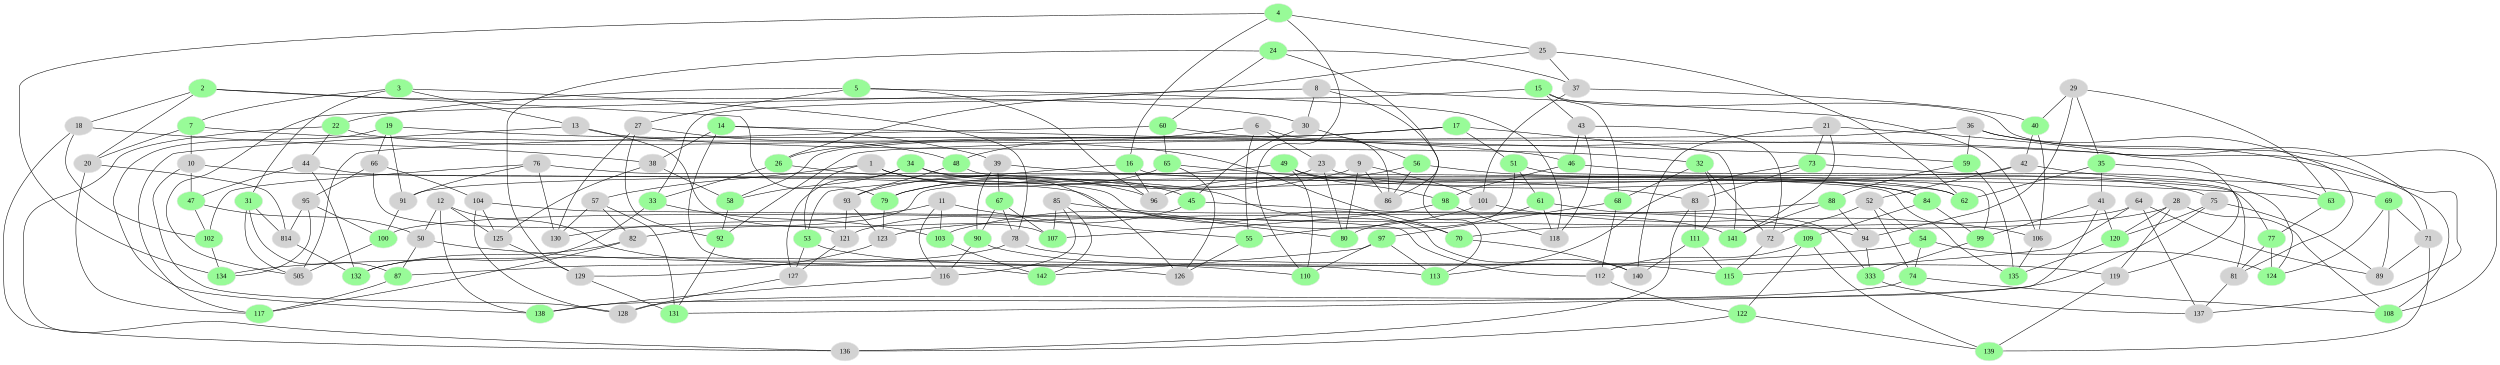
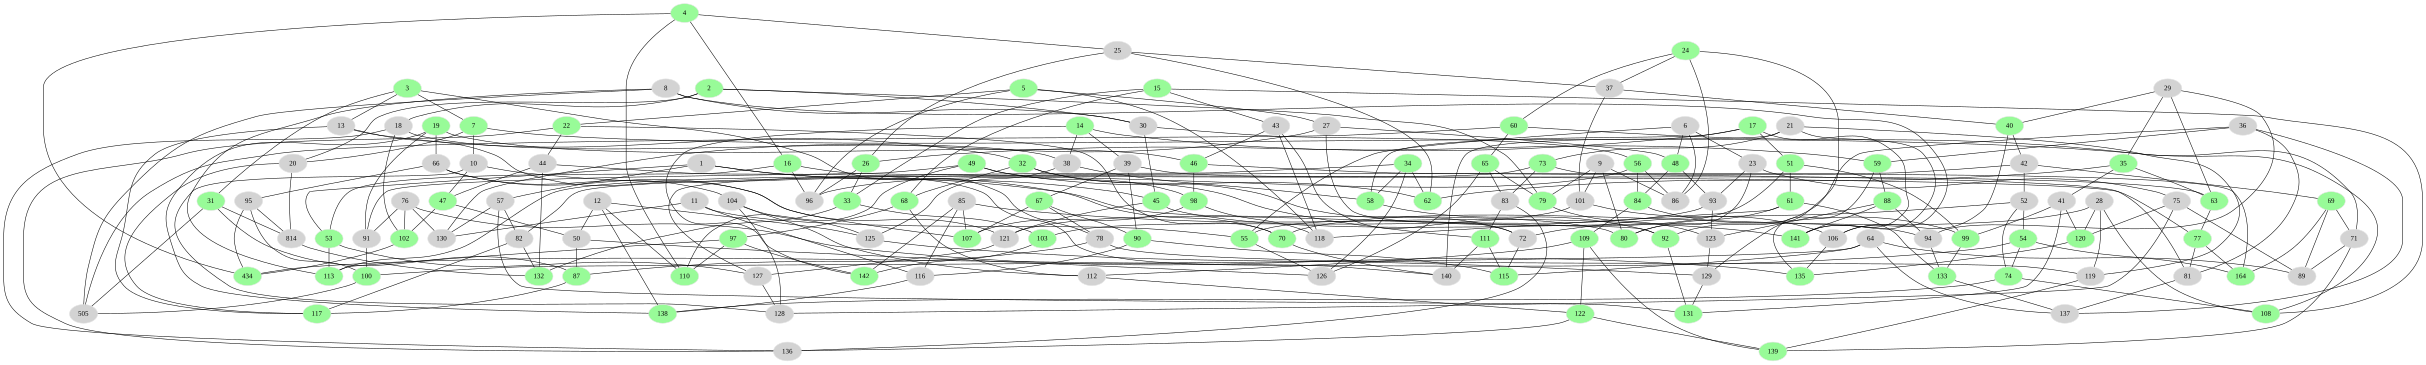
edge "11" -- "103": removed
node "134": label "134" -> "434"
node "333": label "333" -> "133"
node "124": label "124" -> "164"
